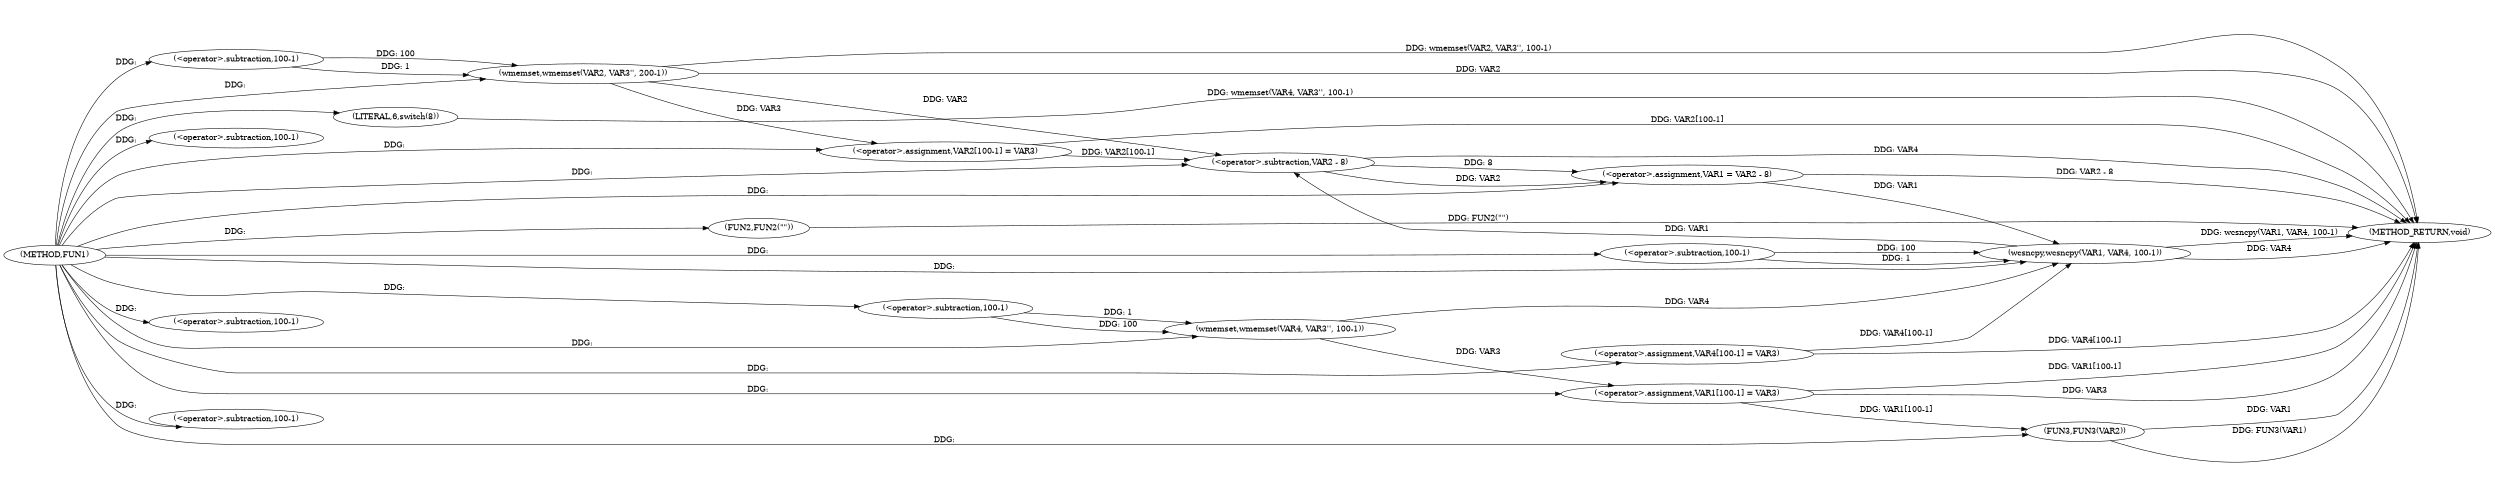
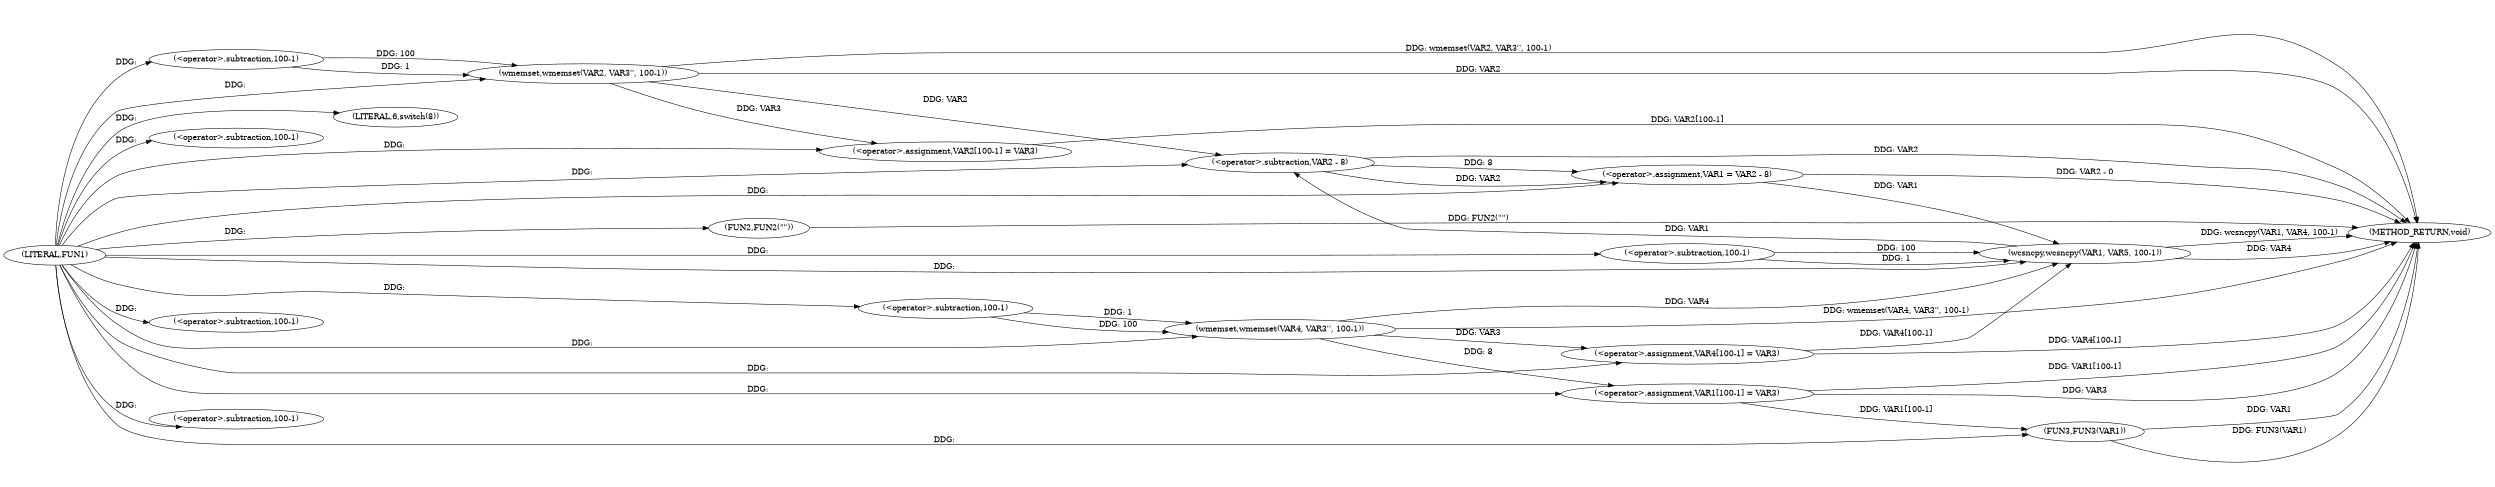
node "(wmemset,wmemset(VAR2, VAR3'', 200-1))": label "(wmemset,wmemset(VAR2, VAR3'', 200-1))" -> "(wmemset,wmemset(VAR2, VAR3'', 100-1))"
edge "(LITERAL,6,switch(8))" -> "(METHOD_RETURN,void)": now "(wmemset,wmemset(VAR4, VAR3'', 100-1))" -> "(METHOD_RETURN,void)"
edge "(<operator>.subtraction,VAR2 - 8)" -> "(METHOD_RETURN,void)": label "DDG: VAR4" -> "DDG: VAR2"
edge "(<operator>.assignment,VAR2[100-1] = VAR3)" -> "(<operator>.subtraction,VAR2 - 8)": removed, label "DDG: VAR2[100-1]"
edge "(<operator>.assignment,VAR1 = VAR2 - 8)" -> "(METHOD_RETURN,void)": label "DDG: VAR2 - 8" -> "DDG: VAR2 - 0"
node "(wcsncpy,wcsncpy(VAR1, VAR4, 100-1))": label "(wcsncpy,wcsncpy(VAR1, VAR4, 100-1))" -> "(wcsncpy,wcsncpy(VAR1, VAR5, 100-1))"
node "(METHOD,FUN1)": label "(METHOD,FUN1)" -> "(LITERAL,FUN1)"
edge "(wmemset,wmemset(VAR4, VAR3'', 100-1))" -> "(<operator>.assignment,VAR4[100-1] = VAR3)": added, label "DDG: VAR3"
edge "(wmemset,wmemset(VAR4, VAR3'', 100-1))" -> "(<operator>.assignment,VAR1[100-1] = VAR3)": label "DDG: VAR3" -> "DDG: 8"
node "(FUN3,FUN3(VAR2))": label "(FUN3,FUN3(VAR2))" -> "(FUN3,FUN3(VAR1))"
